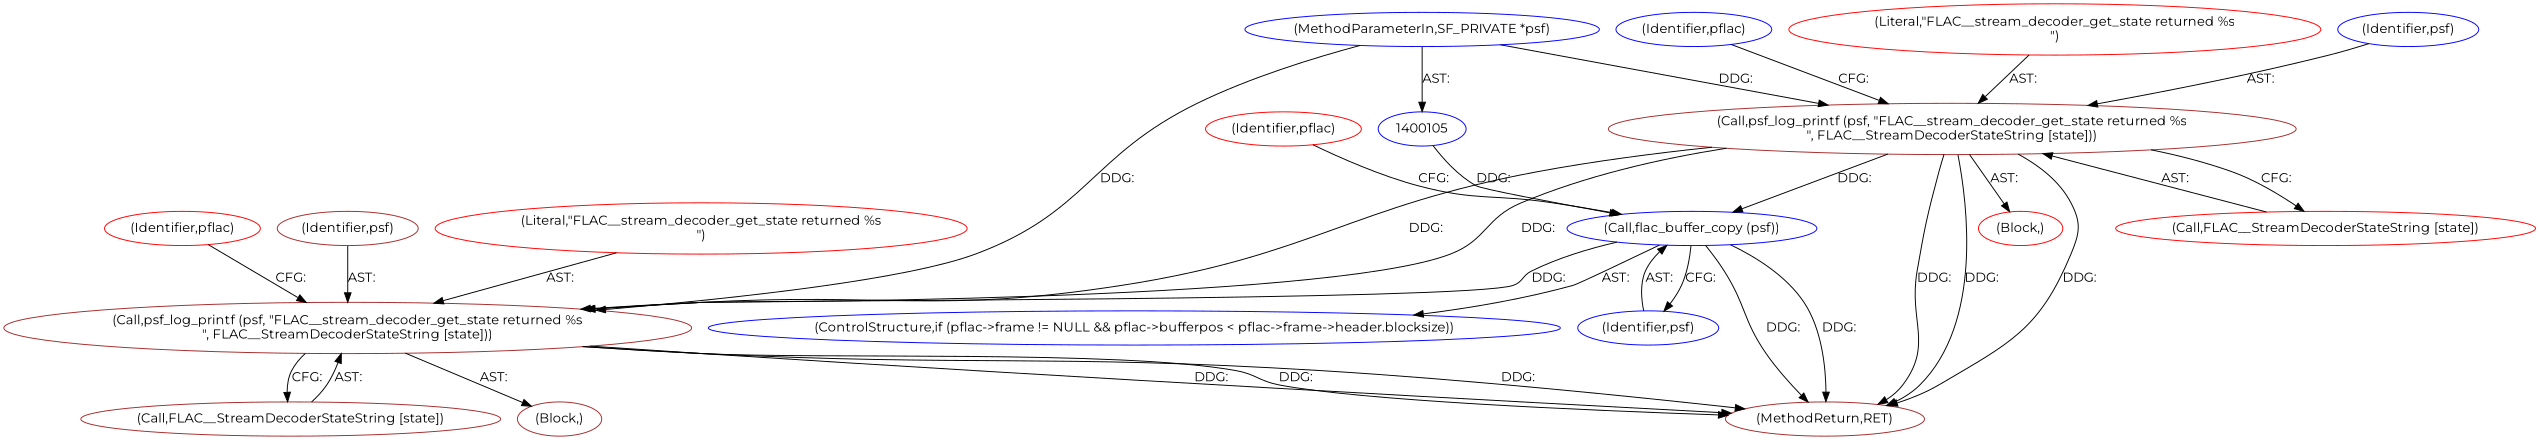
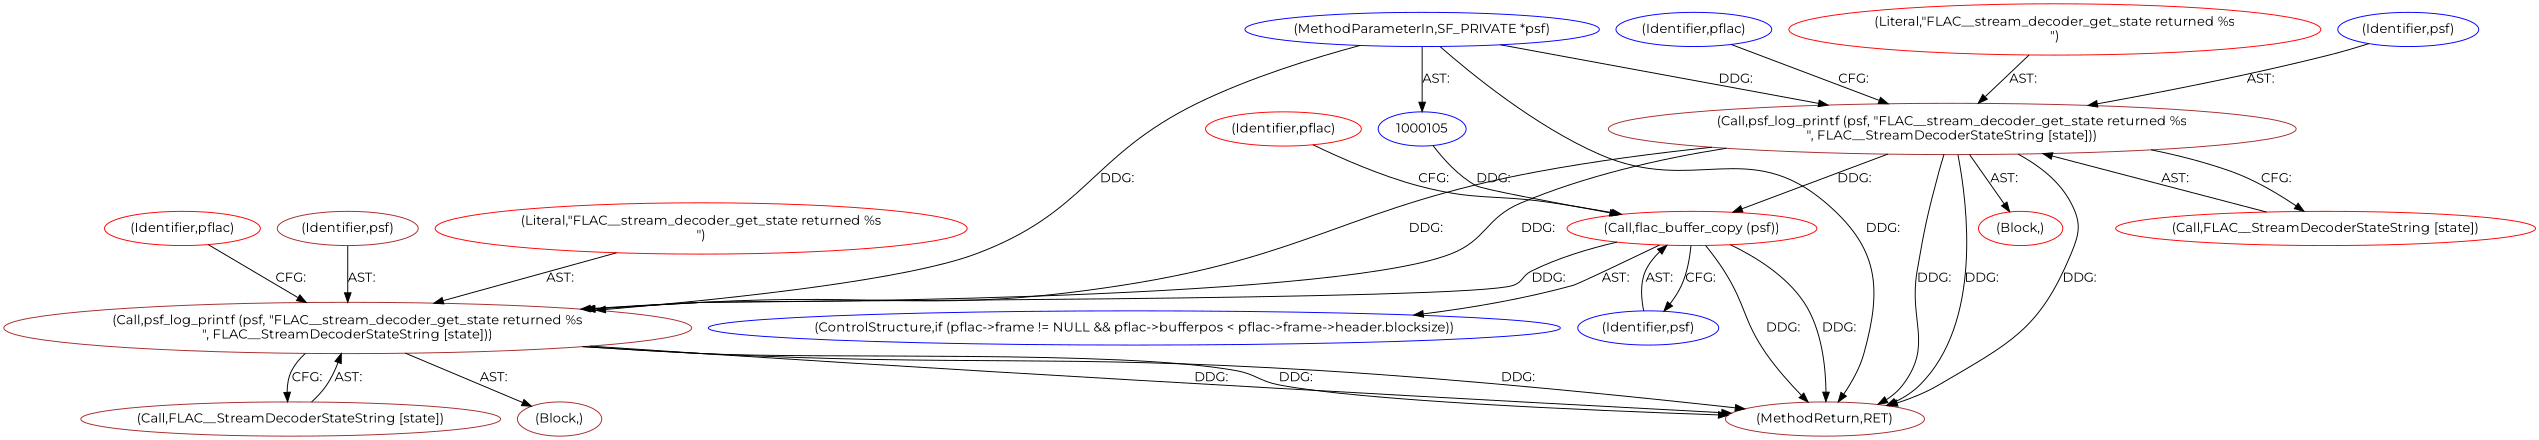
node "1400105": label "1400105" -> "1000105"
edge "(MethodParameterIn,SF_PRIVATE *psf)" -> "(MethodReturn,RET)": added, label "DDG:"
node "(Call,flac_buffer_copy (psf))": color blue -> red
